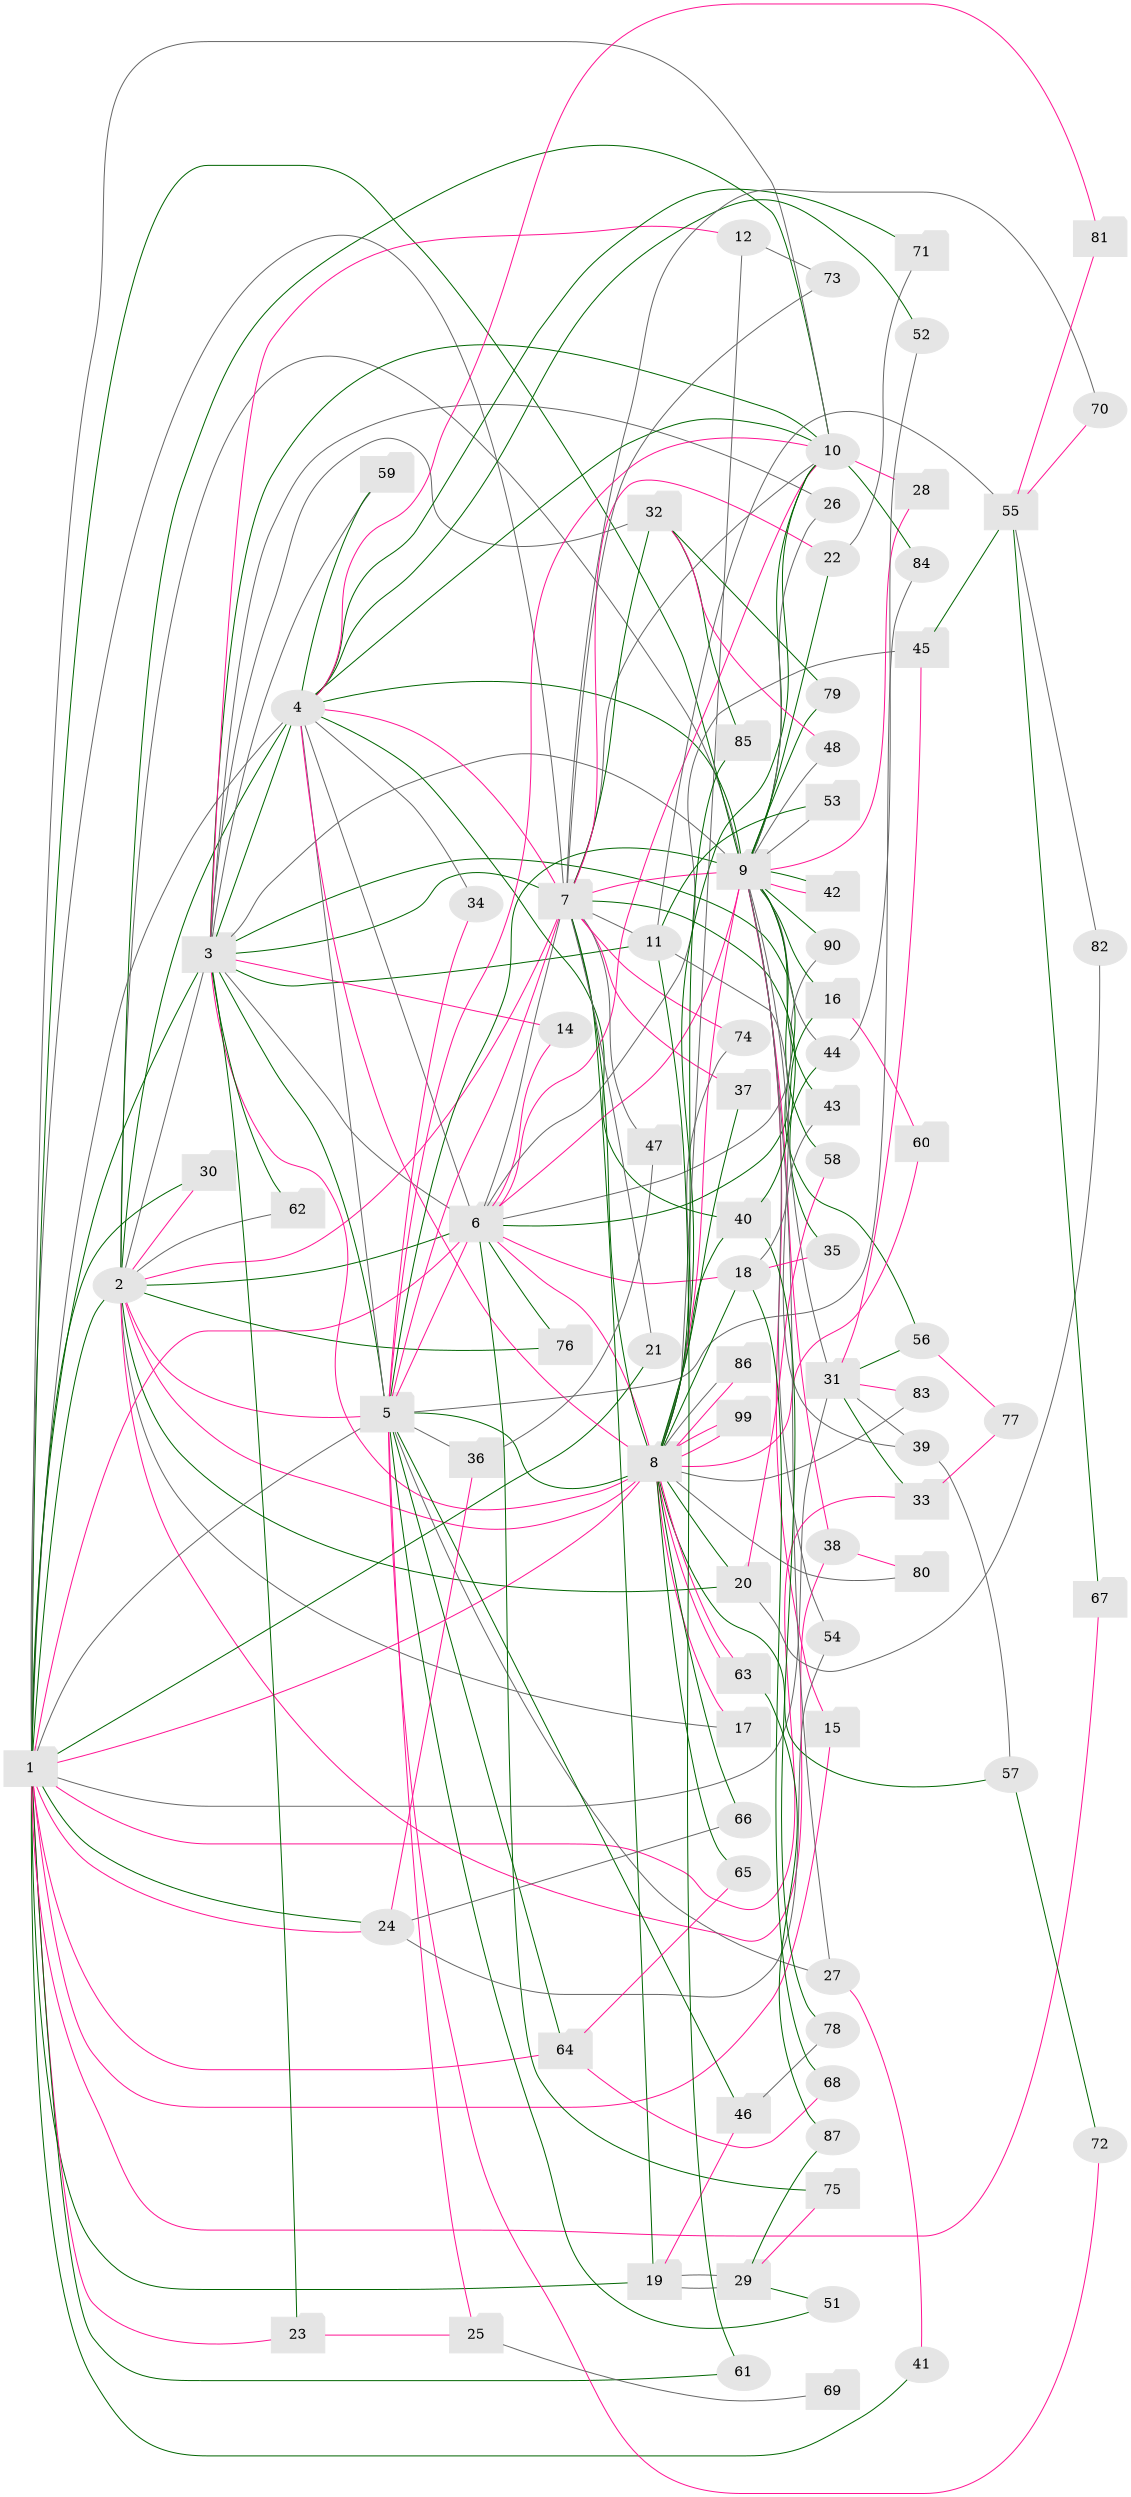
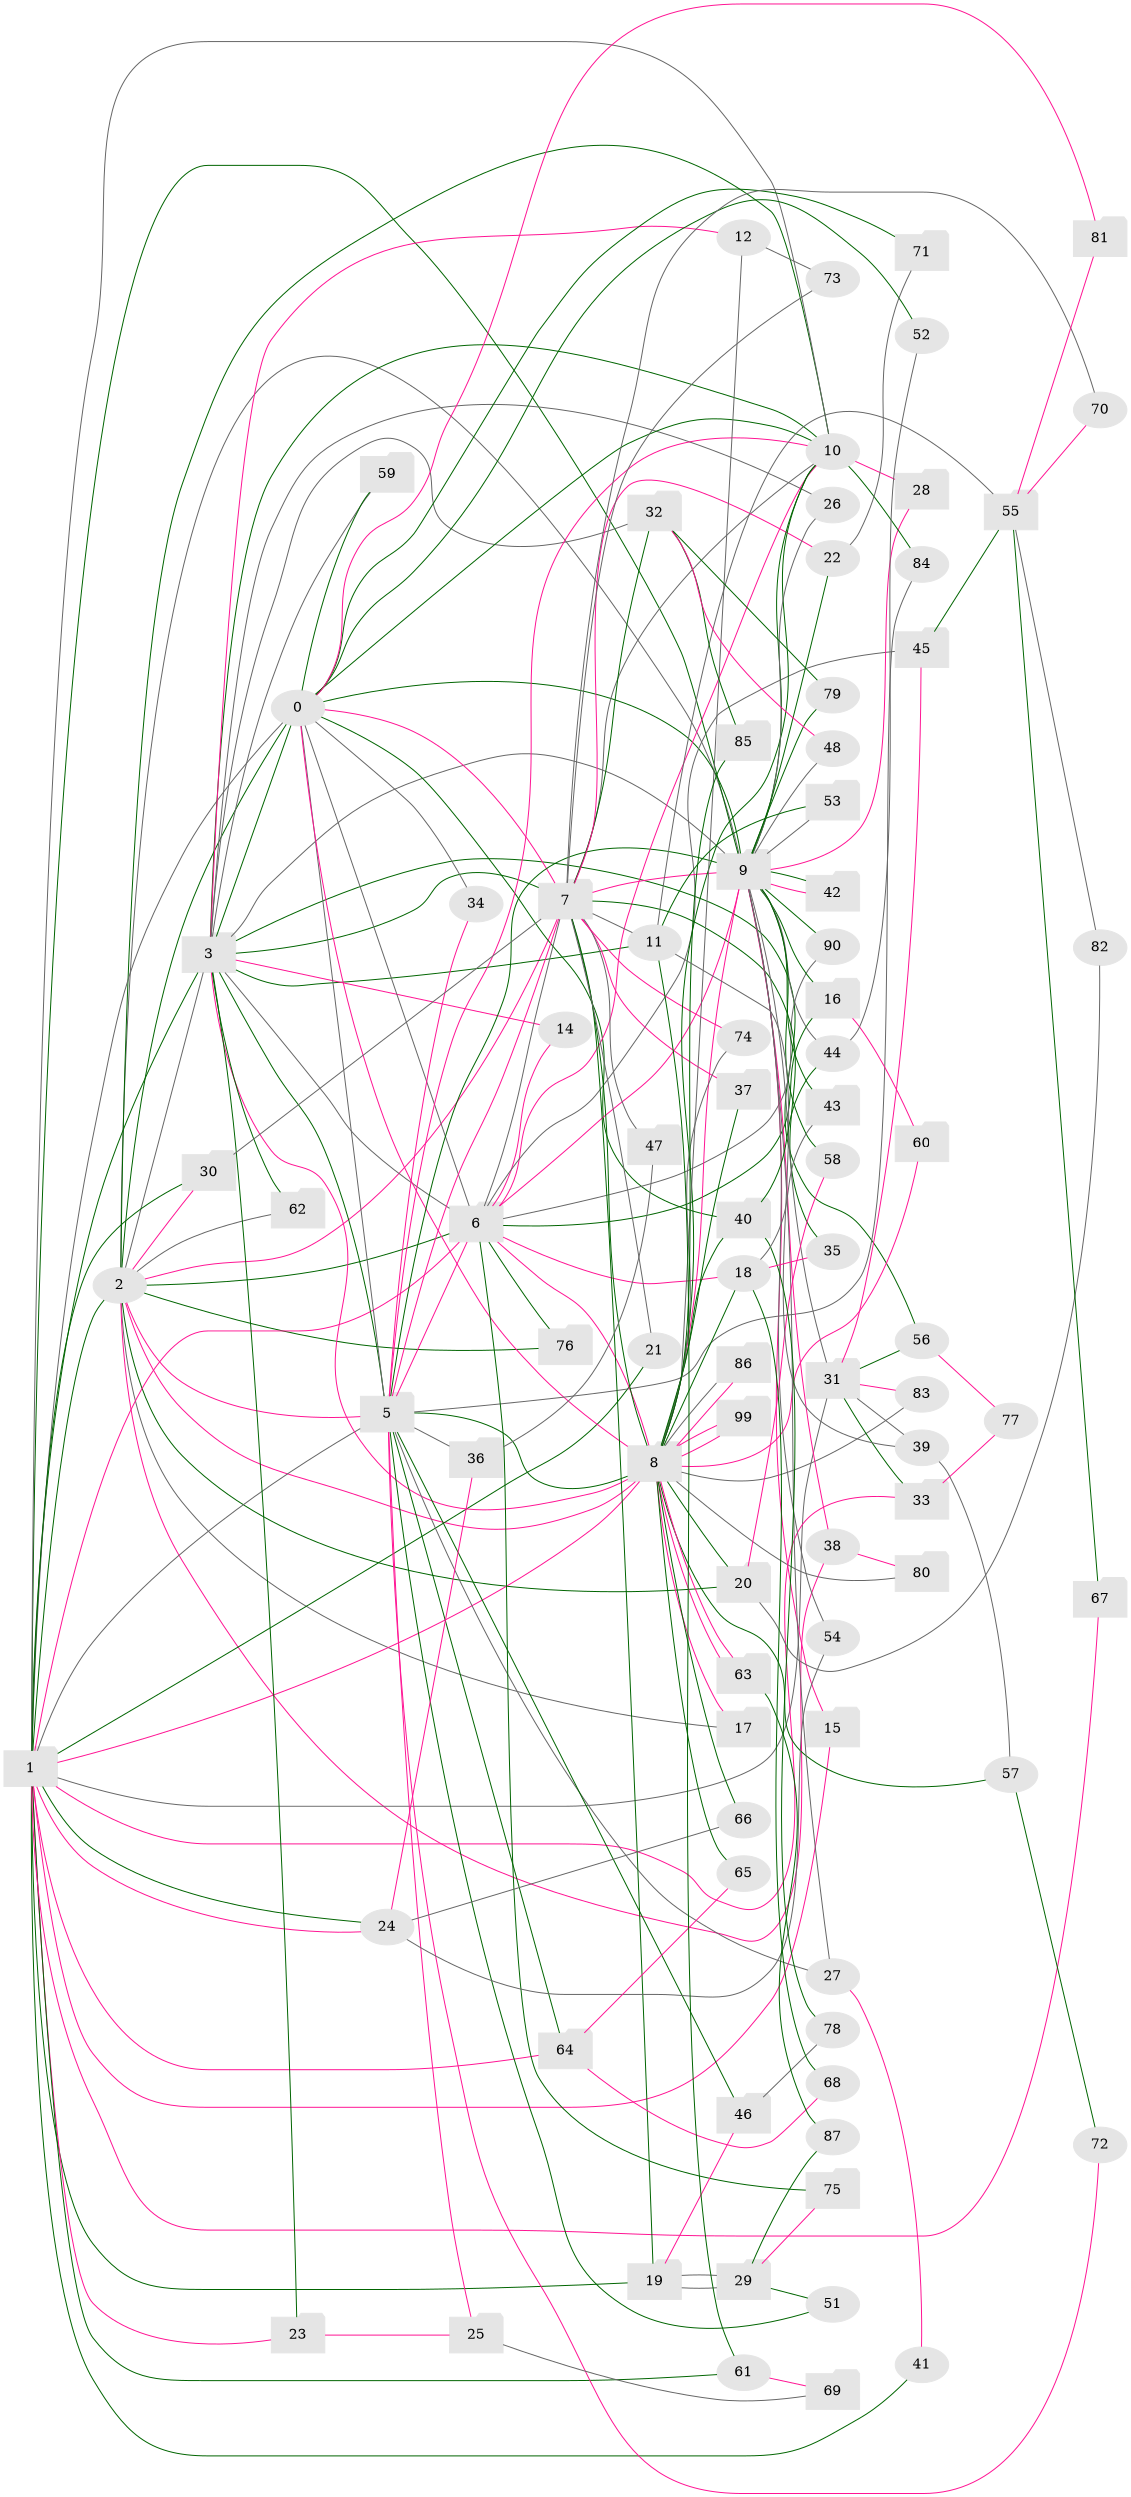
edge "7" -- "1": now "7" -- "30"
node "4": label "4" -> "0"
edge "61" -- "69": added
